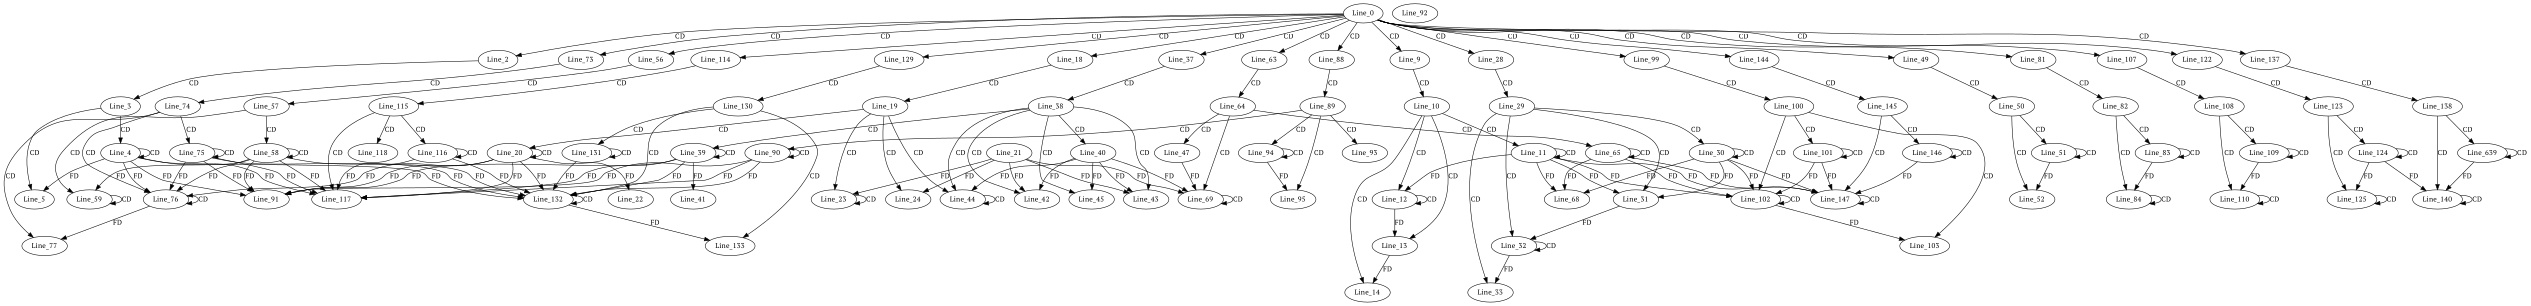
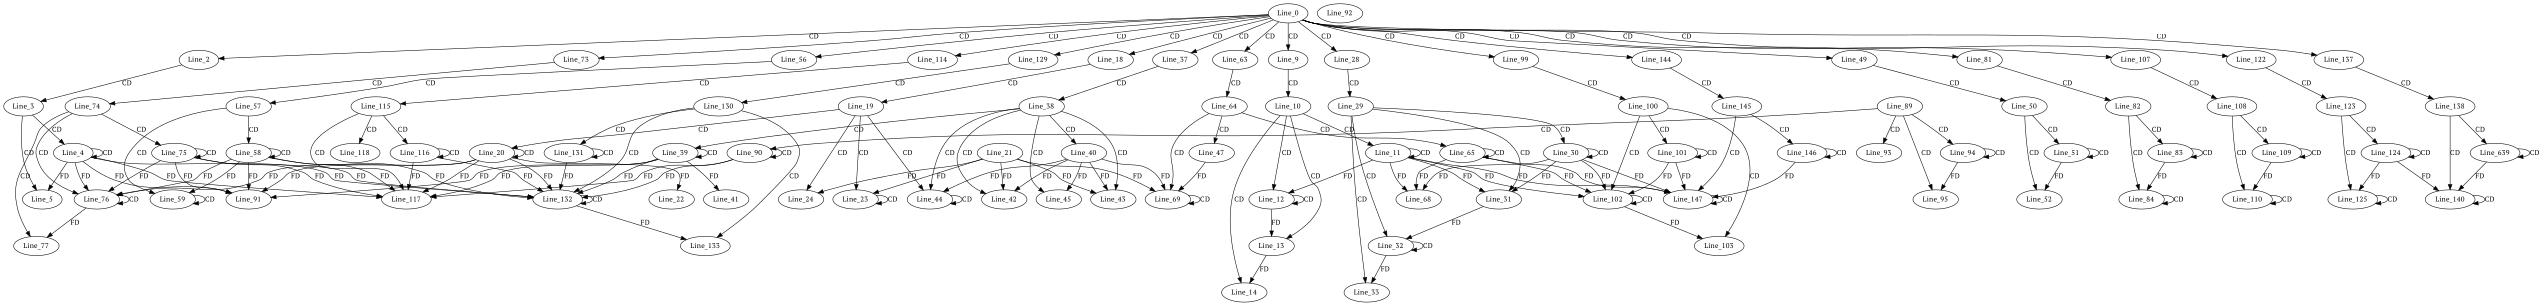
node "Line_88": removed
edge "Line_90" -> "Line_91": removed, label "FD"
